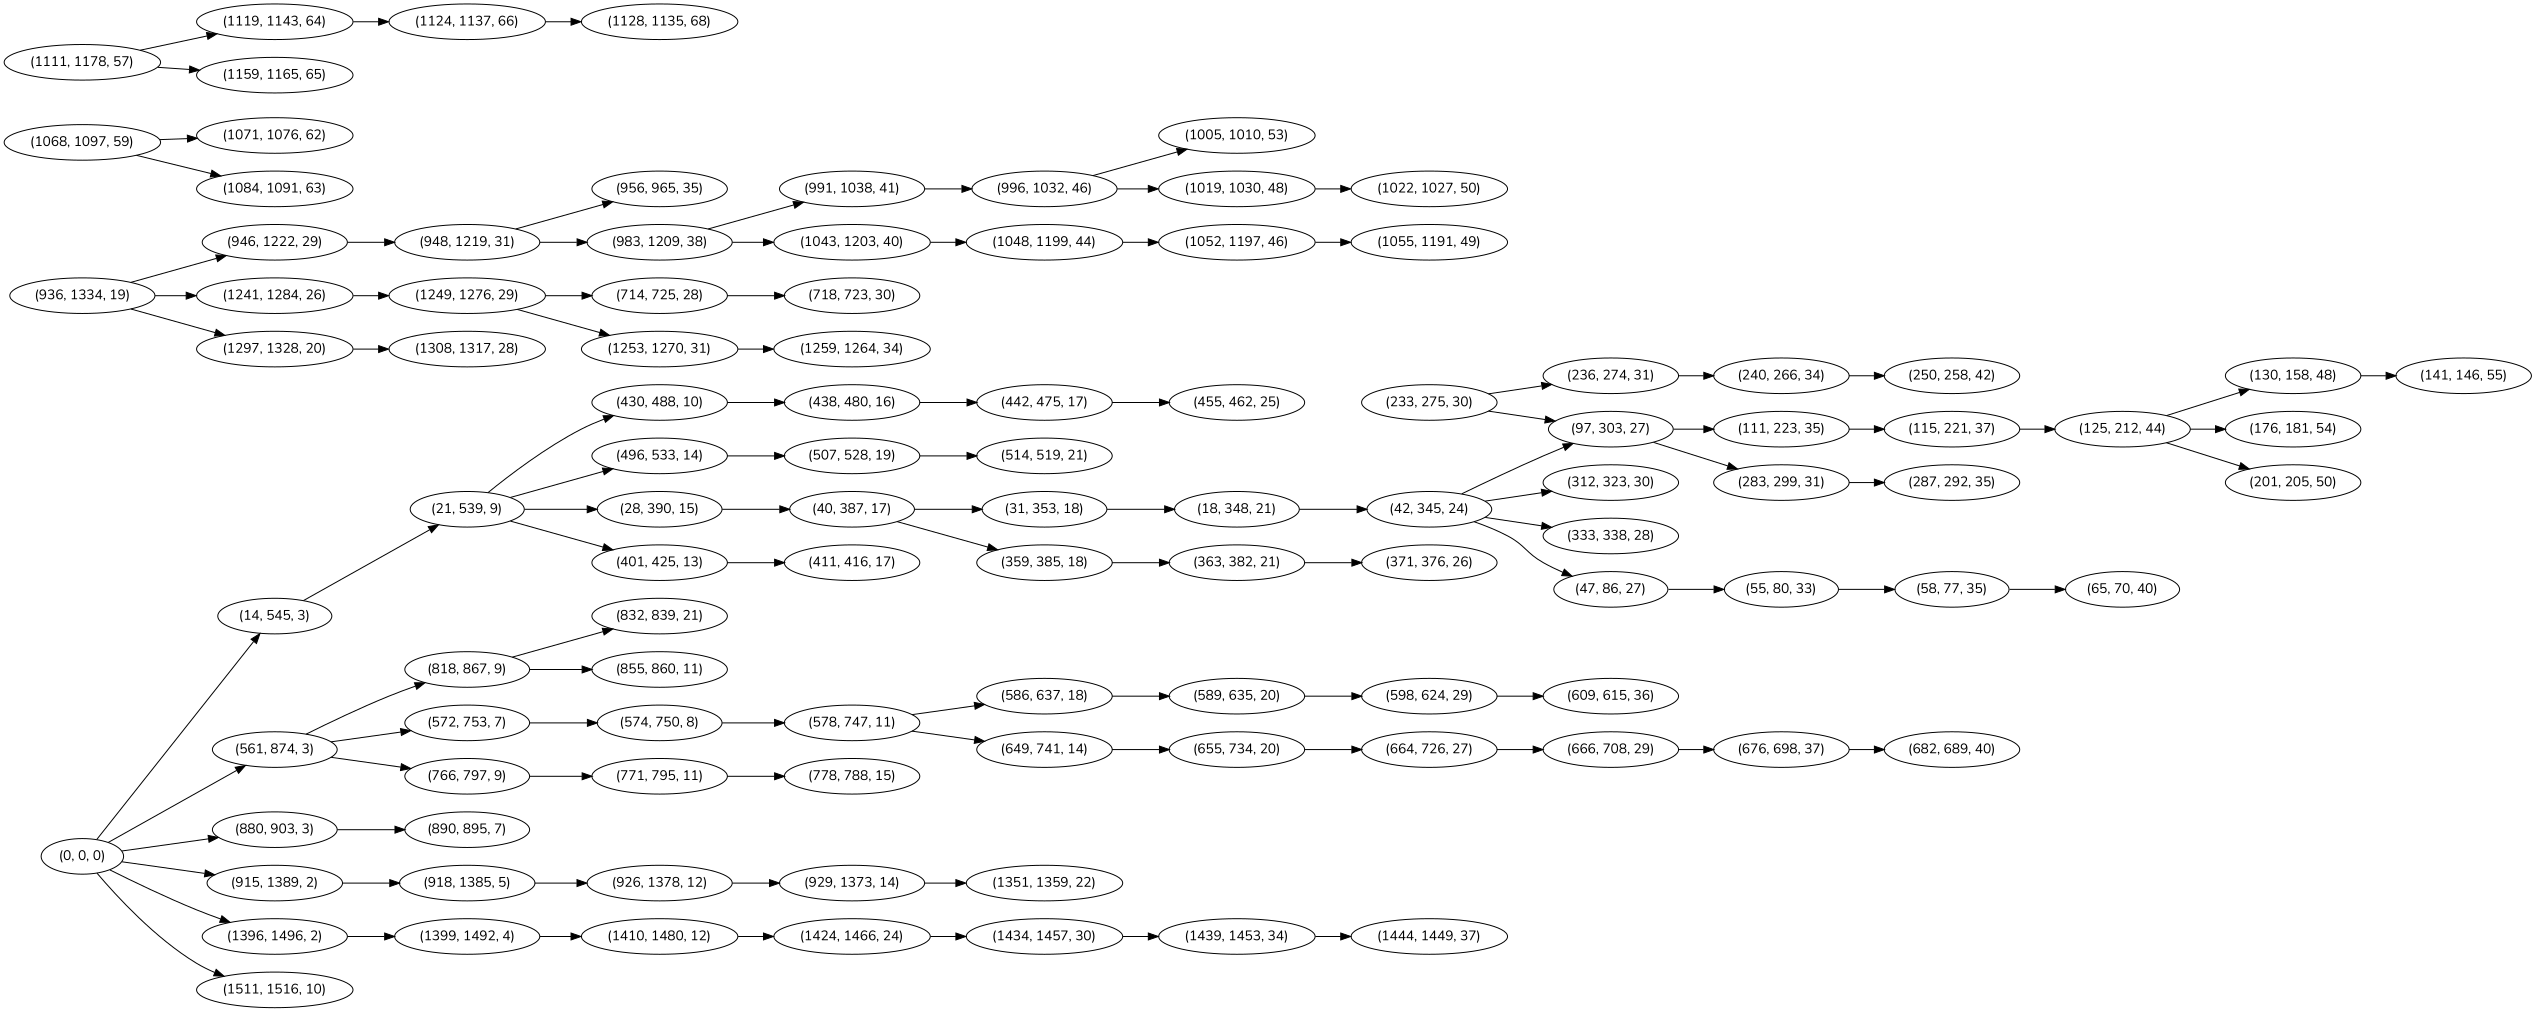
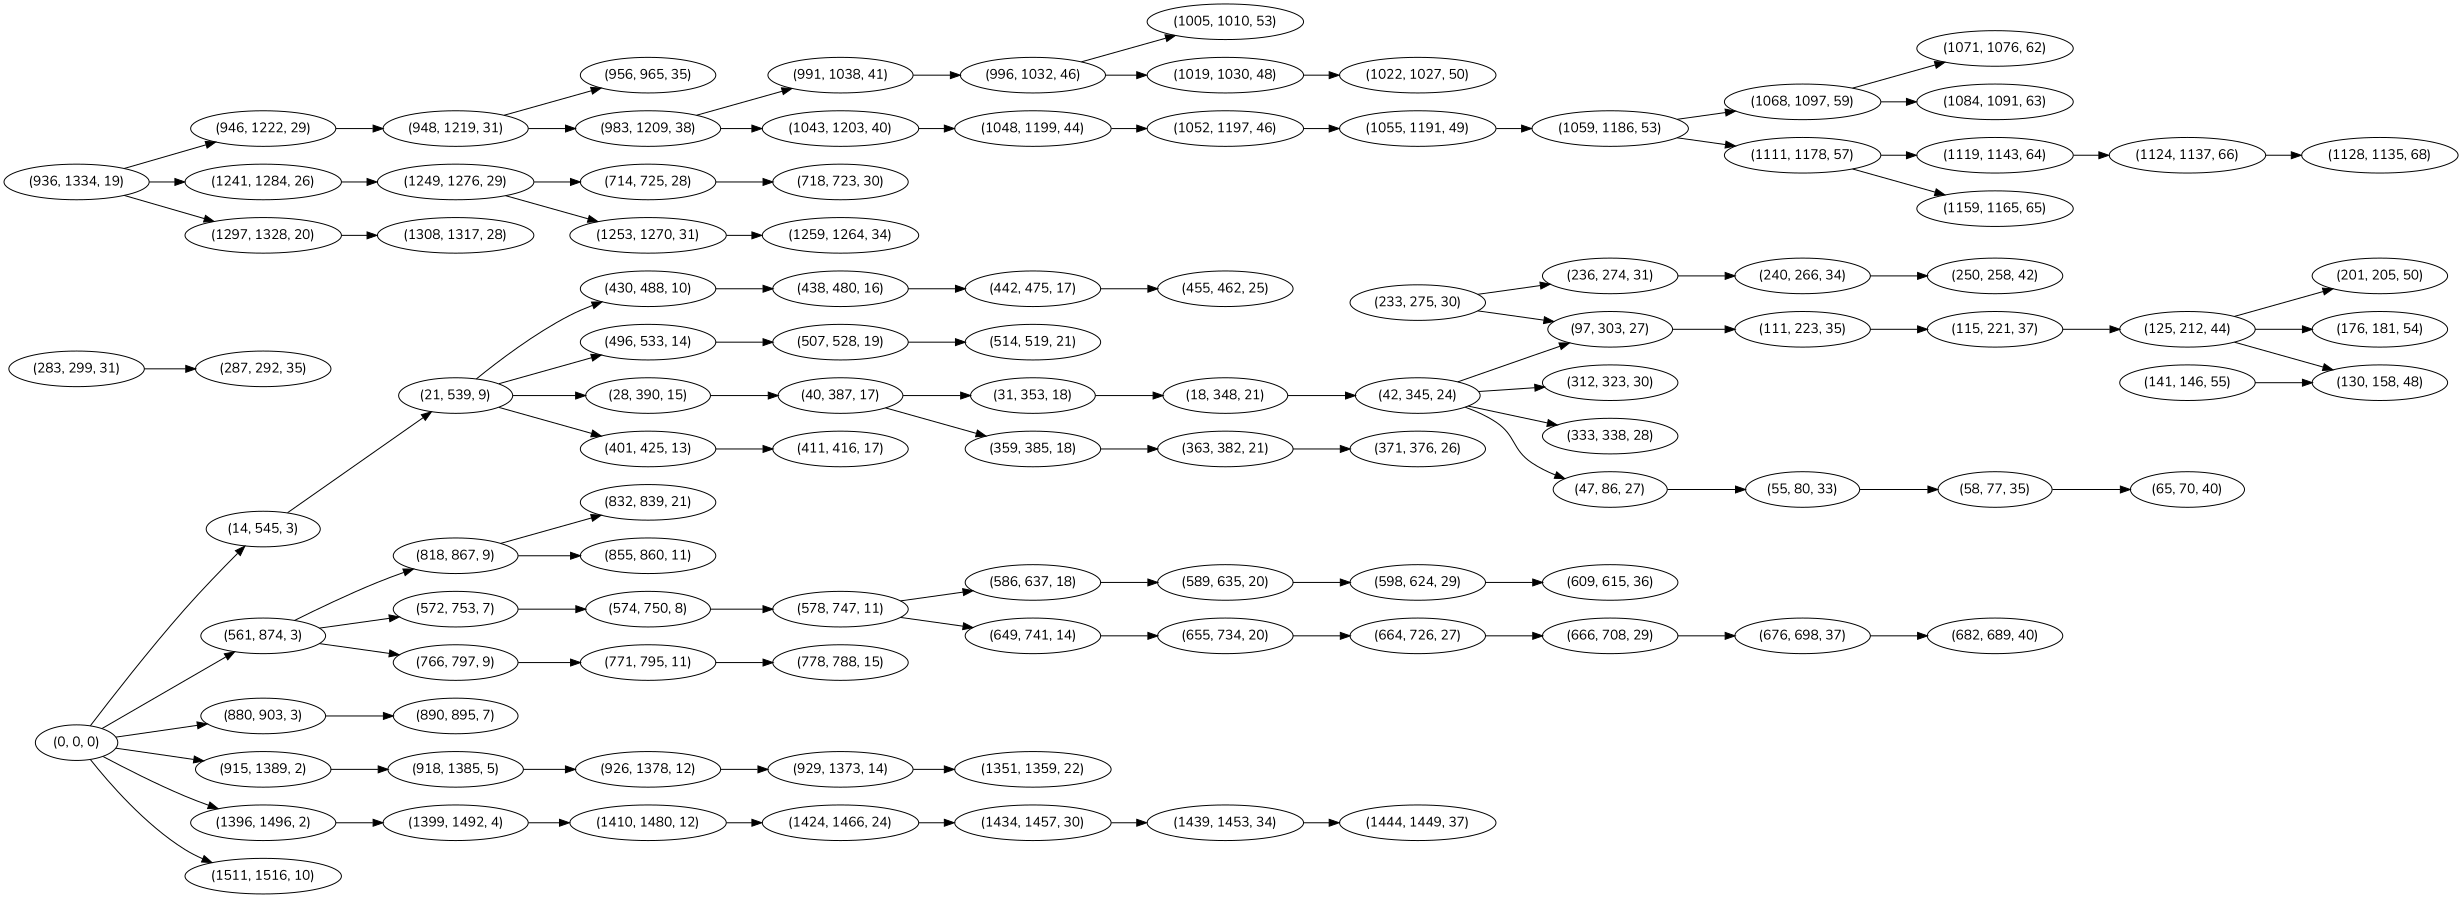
node "(1059, 1186, 53)": added
edge "(130, 158, 48)" -> "(141, 146, 55)": reversed
edge "(97, 303, 27)" -> "(283, 299, 31)": removed
